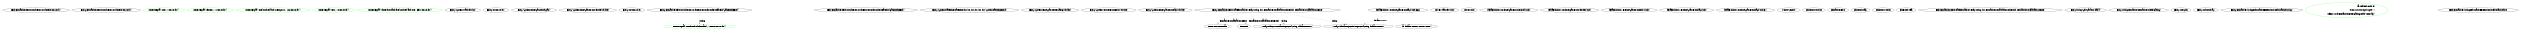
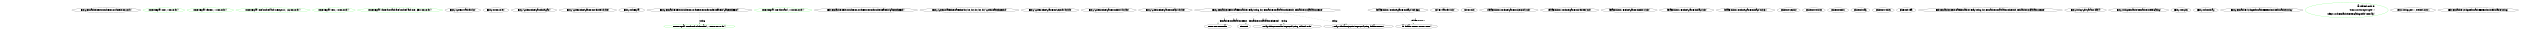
node "Exit Humanizer.Tests.NumberToWordsTests.ToWords()": removed
node "Entry Unk.ToWords": label "Entry Unk.ToWords" -> "Entry Unk.Equal"
node "Assert.Equal(''one thousand'', 1000.ToWords())": added
node "Entry System.TimeSpan.LetterCasing(double)": label "Entry System.TimeSpan.LetterCasing(double)" -> "Entry System.TimeSpan.FromSeconds(double)"
node "Entry System.Minute.FromHours(double)": label "Entry System.Minute.FromHours(double)" -> "Entry System.TimeSpan.FromHours(double)"
node "Month.Second": label "Month.Second" -> "TimeUnit.Second"
node "Humanize.Hour": label "Humanize.Hour" -> "TimeUnit.Hour"
node "return string.Join('''', titlizedWords);": added
node "Exit Humanizer.StringDehumanizeExtensions.Dehumanize(five)": label "Exit Humanizer.StringDehumanizeExtensions.Dehumanize(five)" -> "Exit Humanizer.StringDehumanizeExtensions.Dehumanize(string)"
edge "deltaFromNow = TimeSpan.FromDays(unit*366)" -> "VerifyWithDateInjection(expectedString, deltaFromNow)": now "deltaFromNow = TimeSpan.FromDays(unit*366)" -> "var deltaFromNow = new Tests()"
node "VerifyWithCurrentDate(expectedString, deltaFromNow)": label "VerifyWithCurrentDate(expectedString, deltaFromNow)" -> "VerifyWithCurrentDate(expectedString, titlizedWords)"
